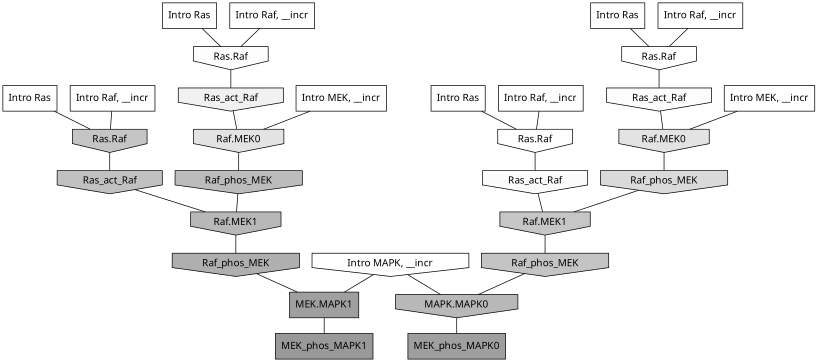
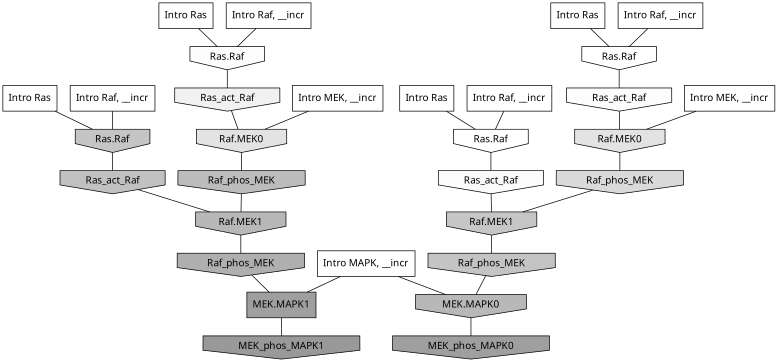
node "Intro MAPK, __incr": shape invhouse -> box
node "MAPK.MAPK0": label "MAPK.MAPK0" -> "MEK.MAPK0"
node "MEK_phos_MAPK1": shape box -> invhouse
node "MEK_phos_MAPK0": shape box -> invhouse
